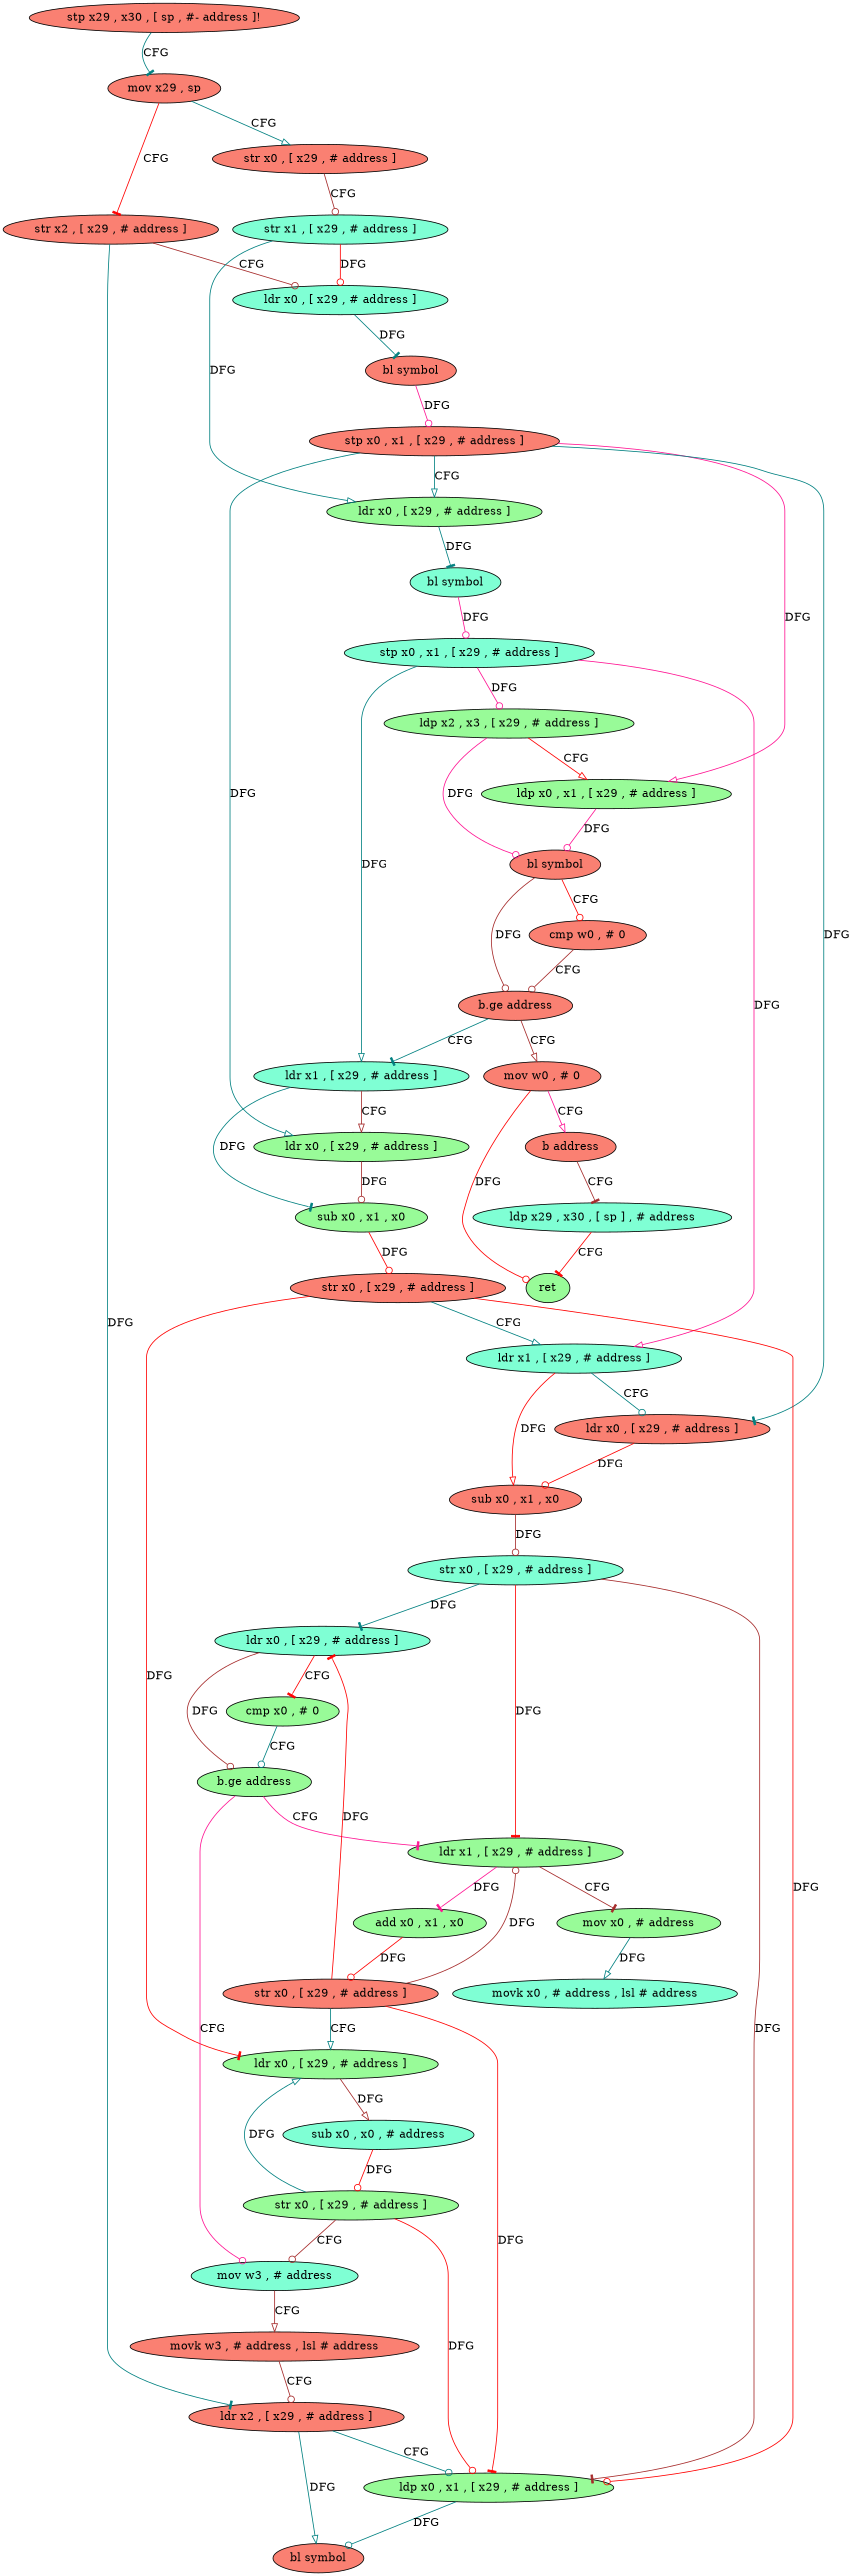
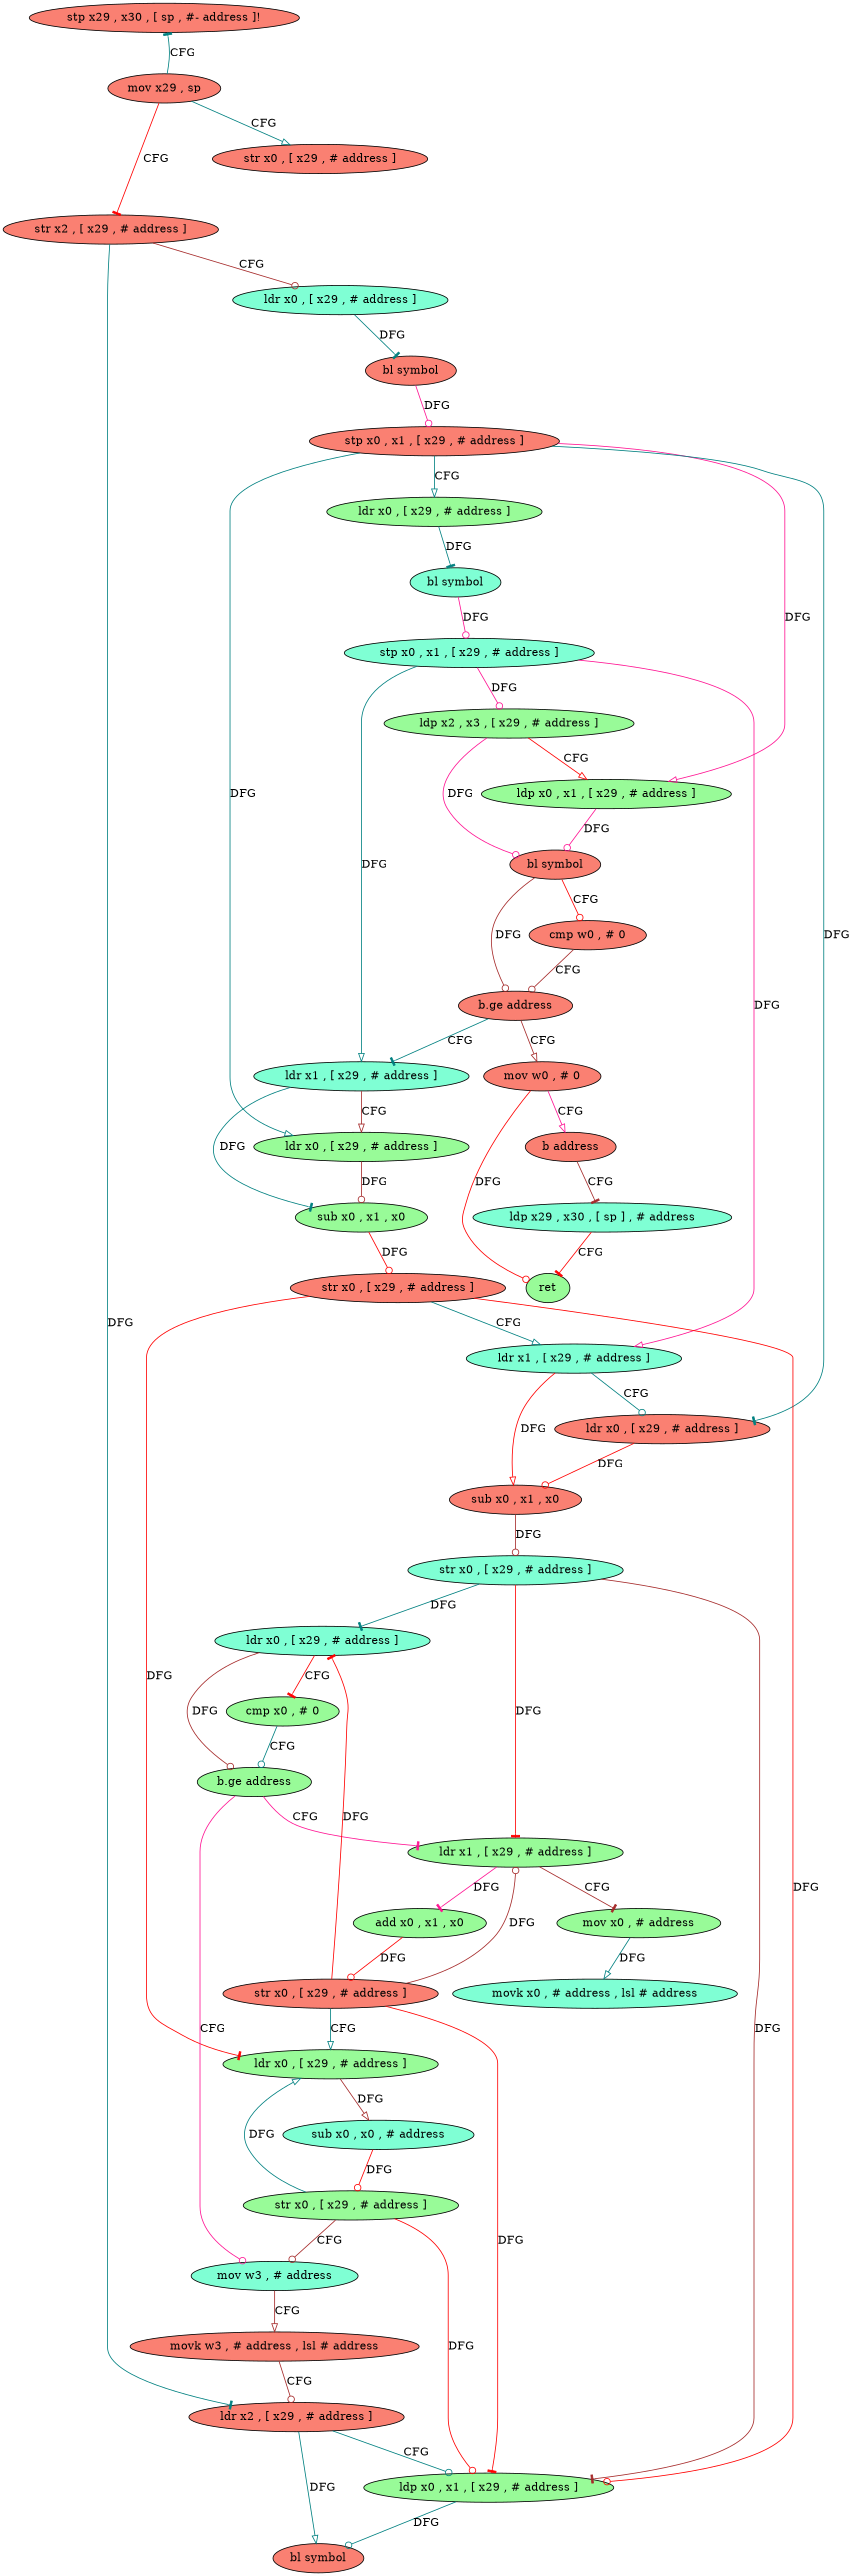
edge "stp x29 , x30 , [ sp , #- address ]!" -> "mov x29 , sp": reversed
node "str x1 , [ x29 , # address ]": removed
